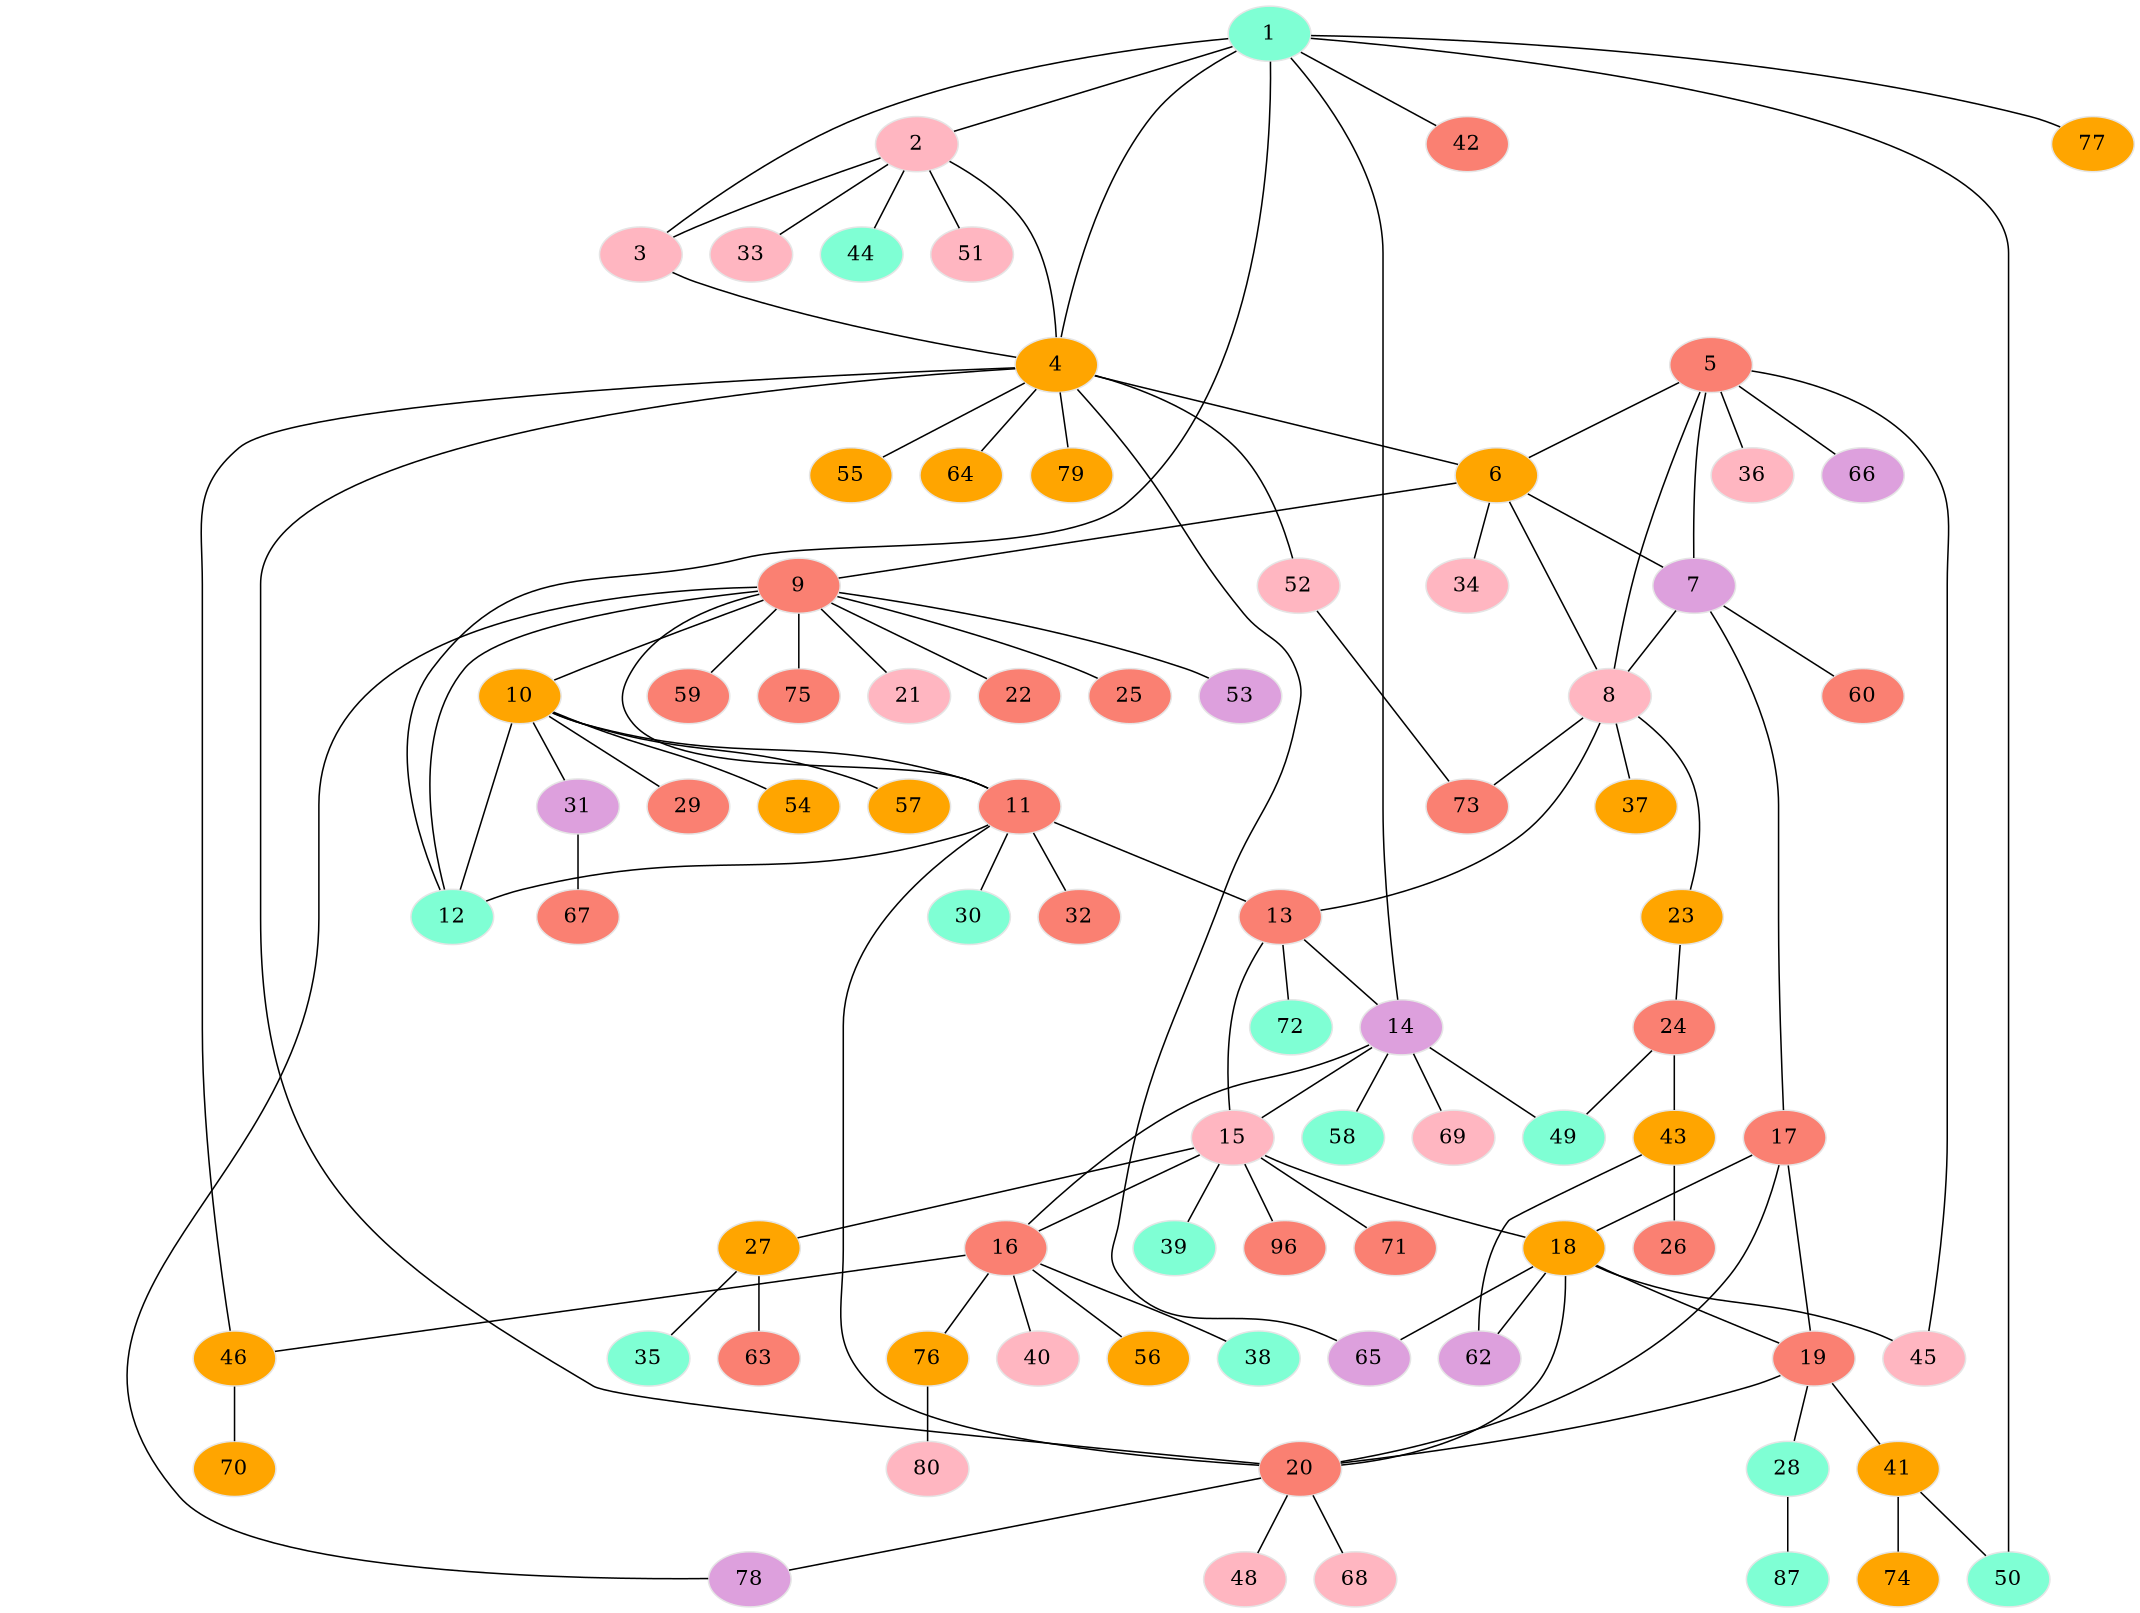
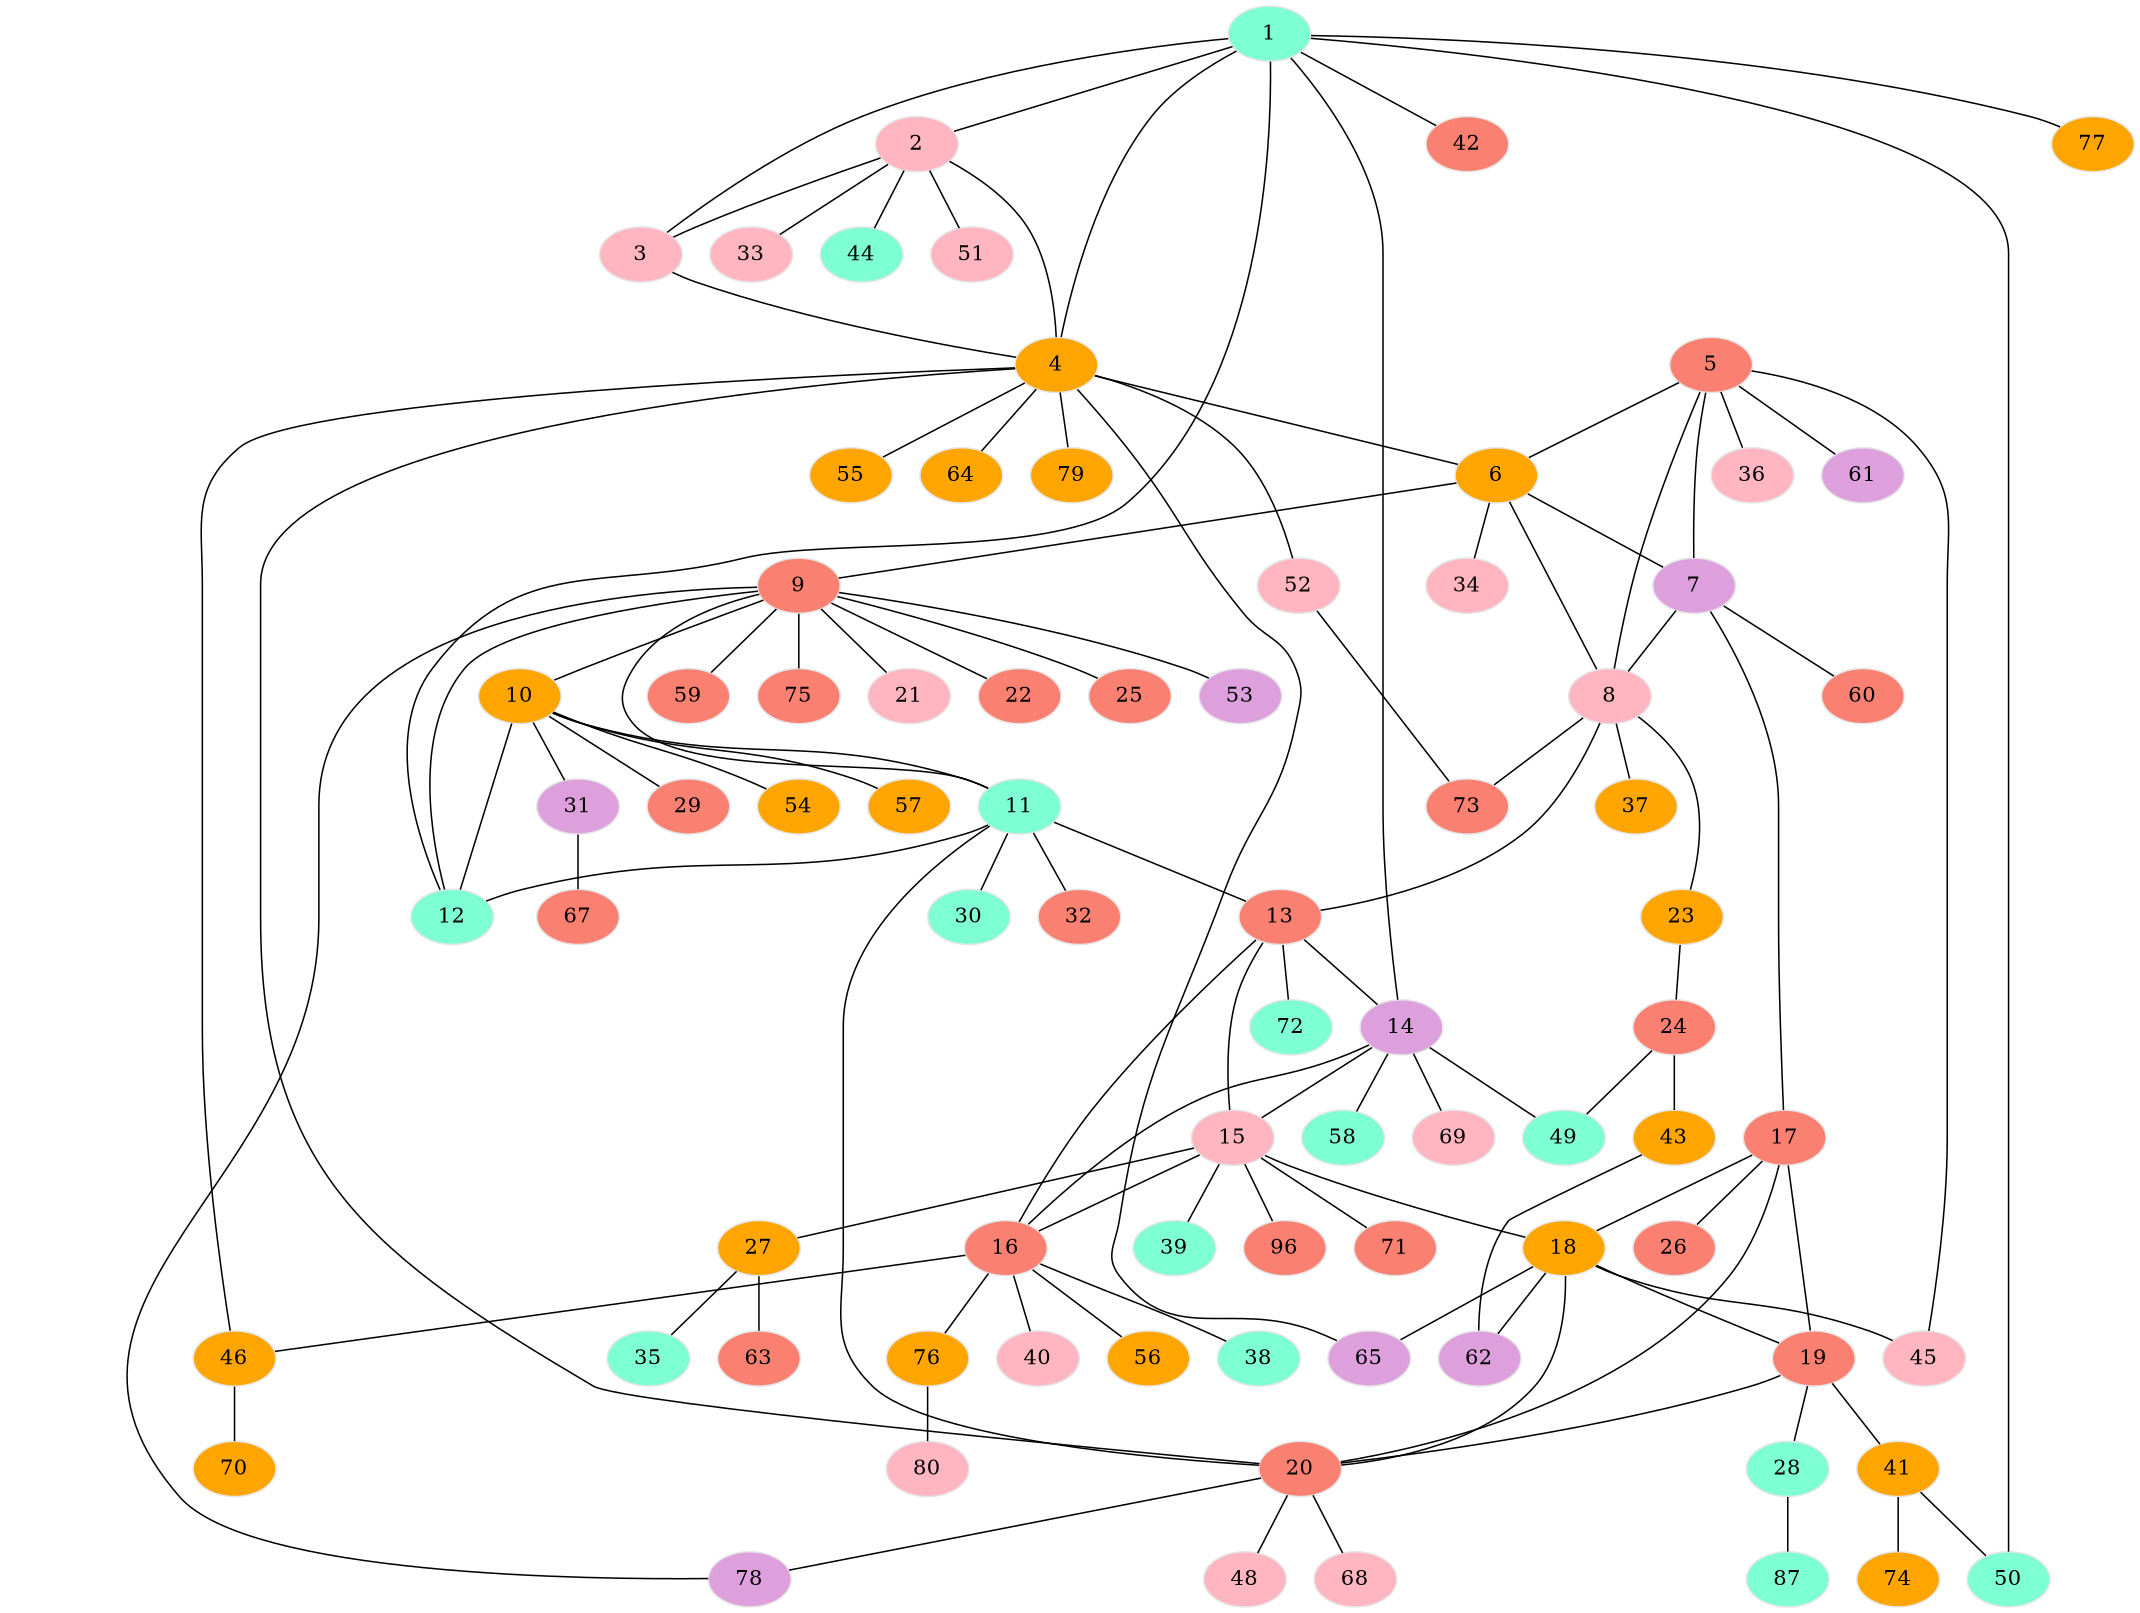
node "66": label "66" -> "61"
node "11": fillcolor salmon -> aquamarine
edge "13" -- "16": added
edge "43" -- "26": now "17" -- "26"
